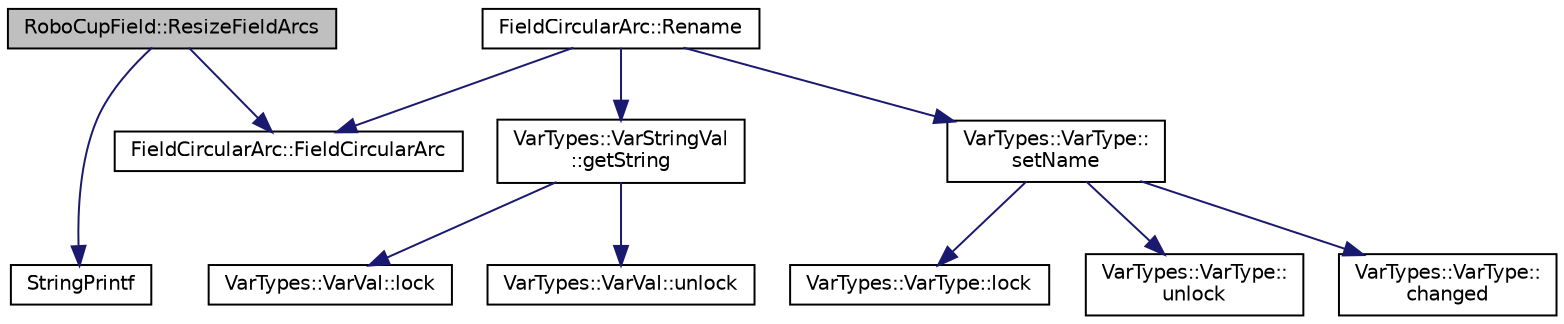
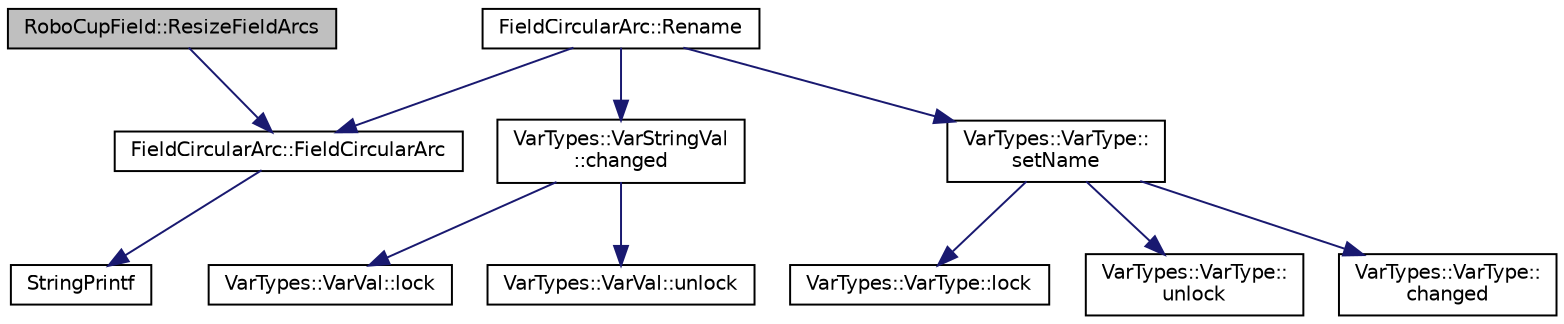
edge "RoboCupField::ResizeFieldArcs" -> "StringPrintf": now "FieldCircularArc::FieldCircularArc" -> "StringPrintf"
node "VarTypes::VarStringVal ::getString": label "VarTypes::VarStringVal ::getString" -> "VarTypes::VarStringVal ::changed"
